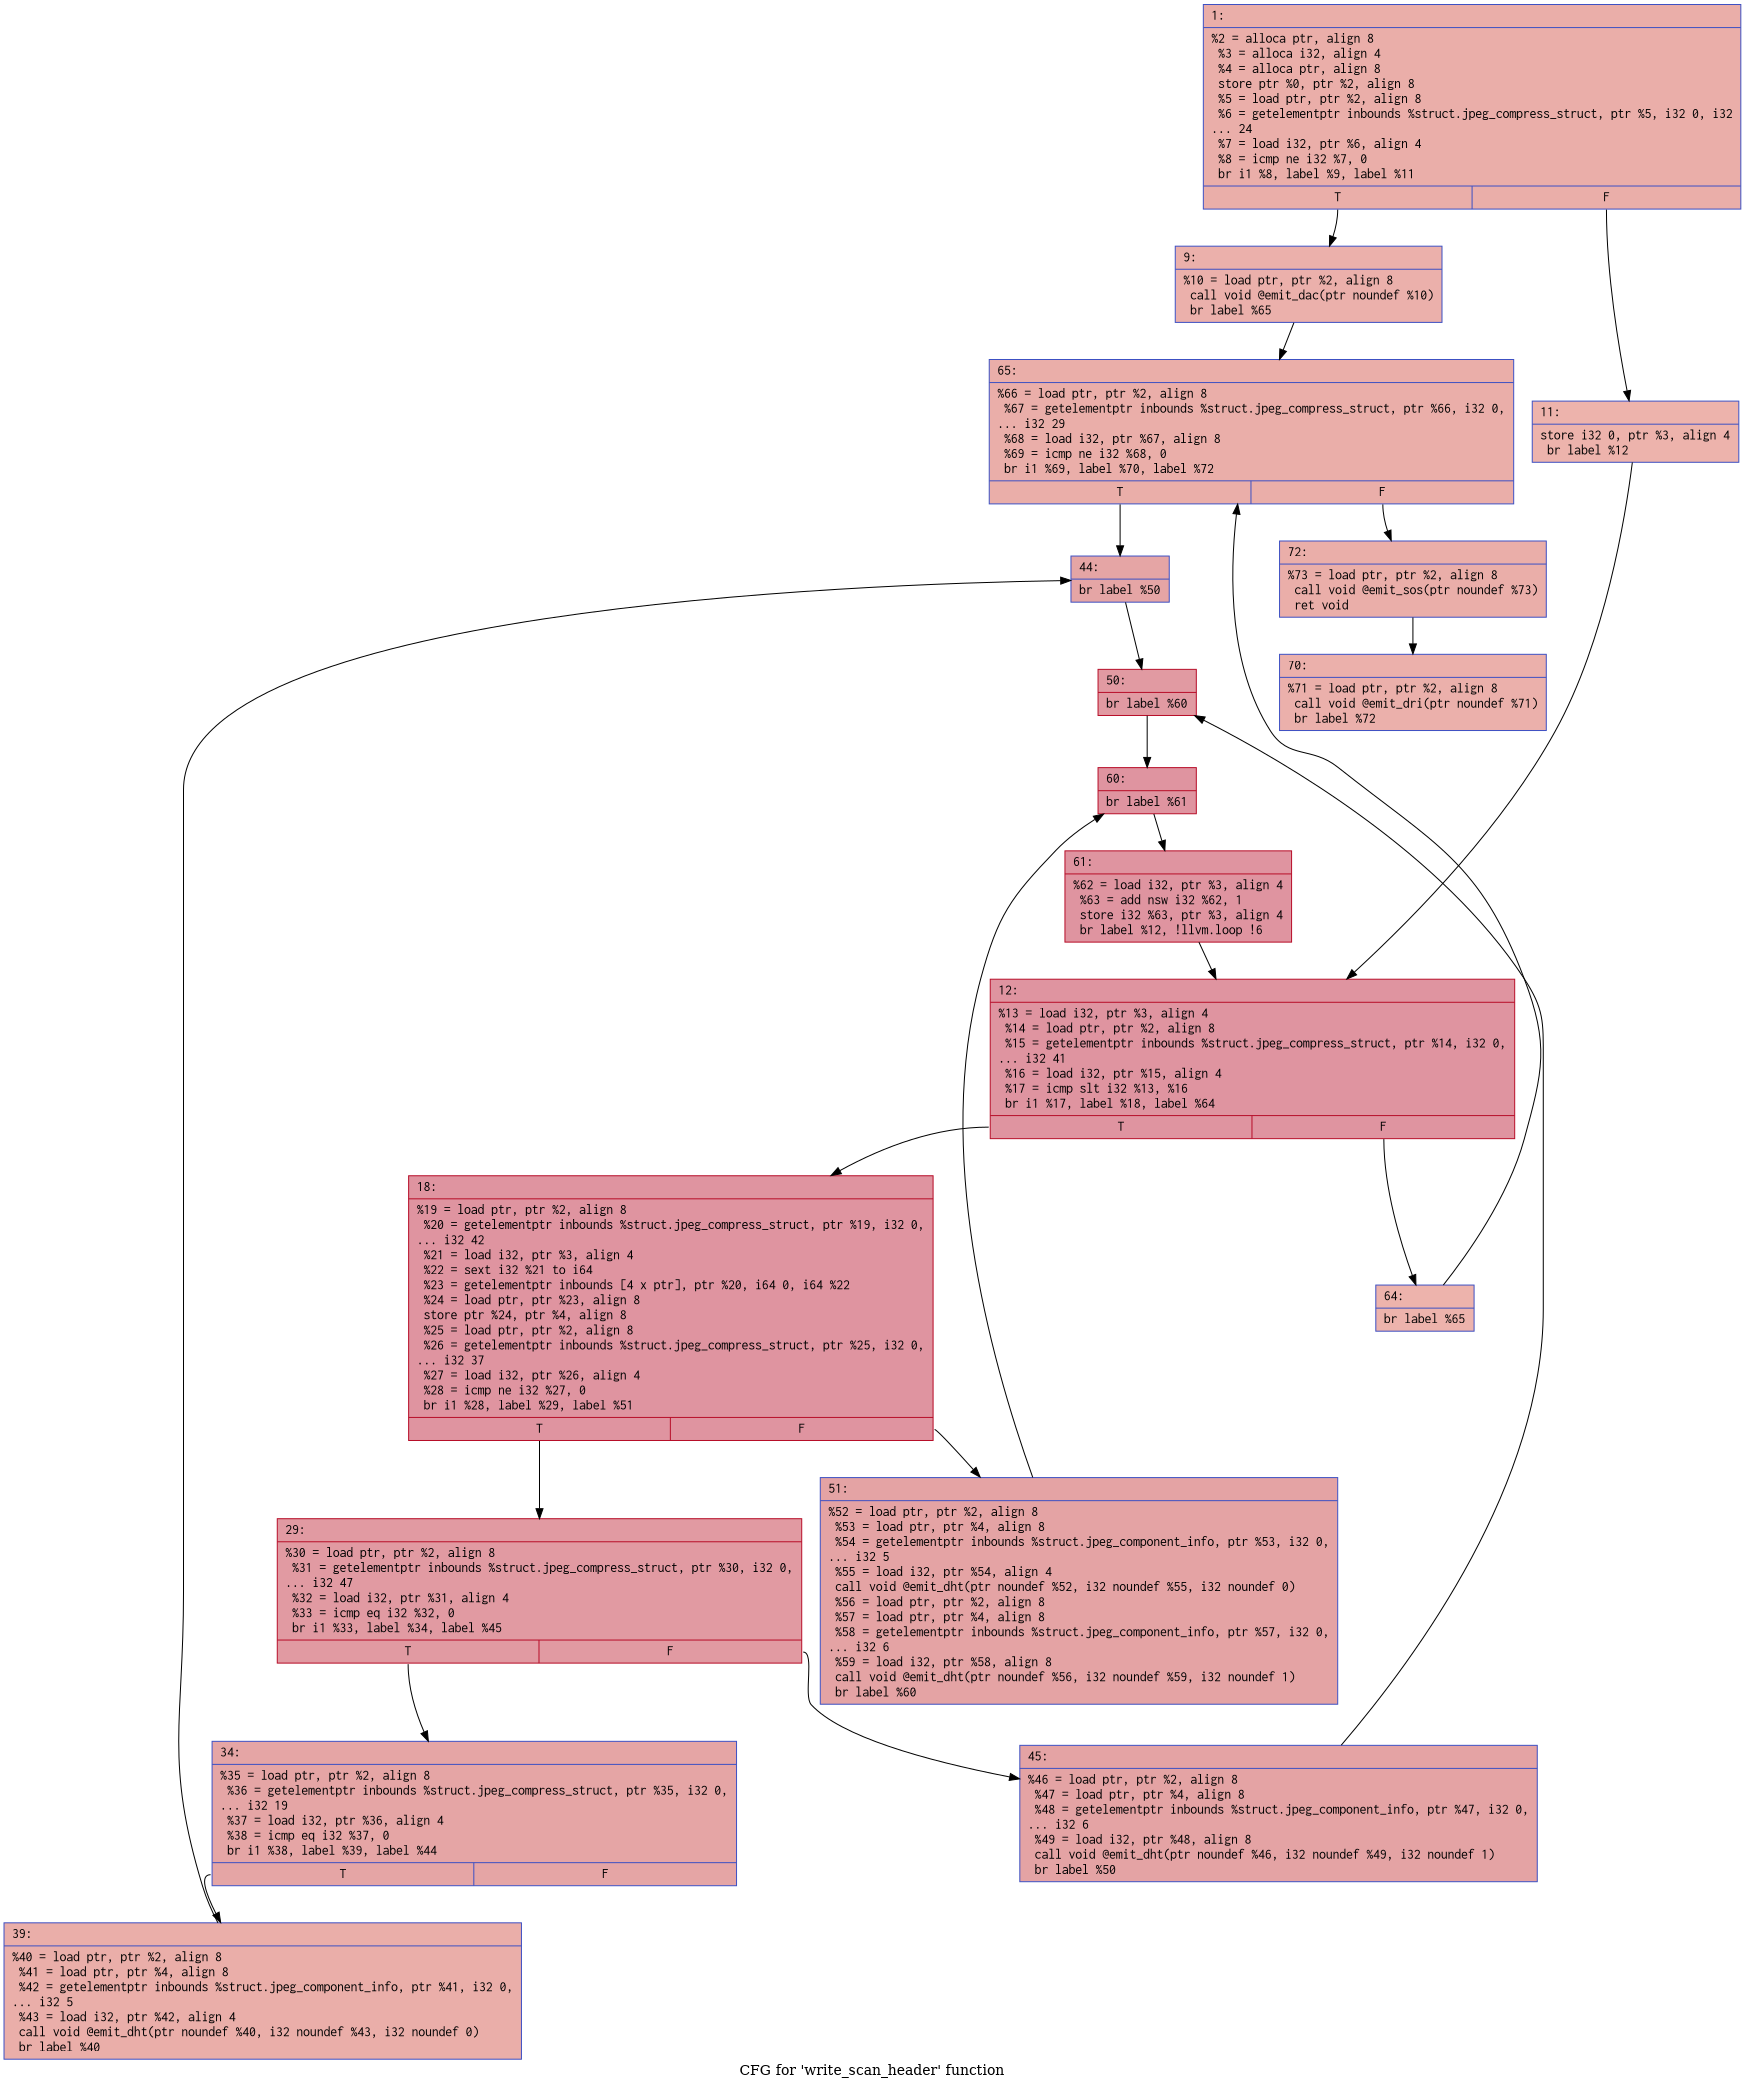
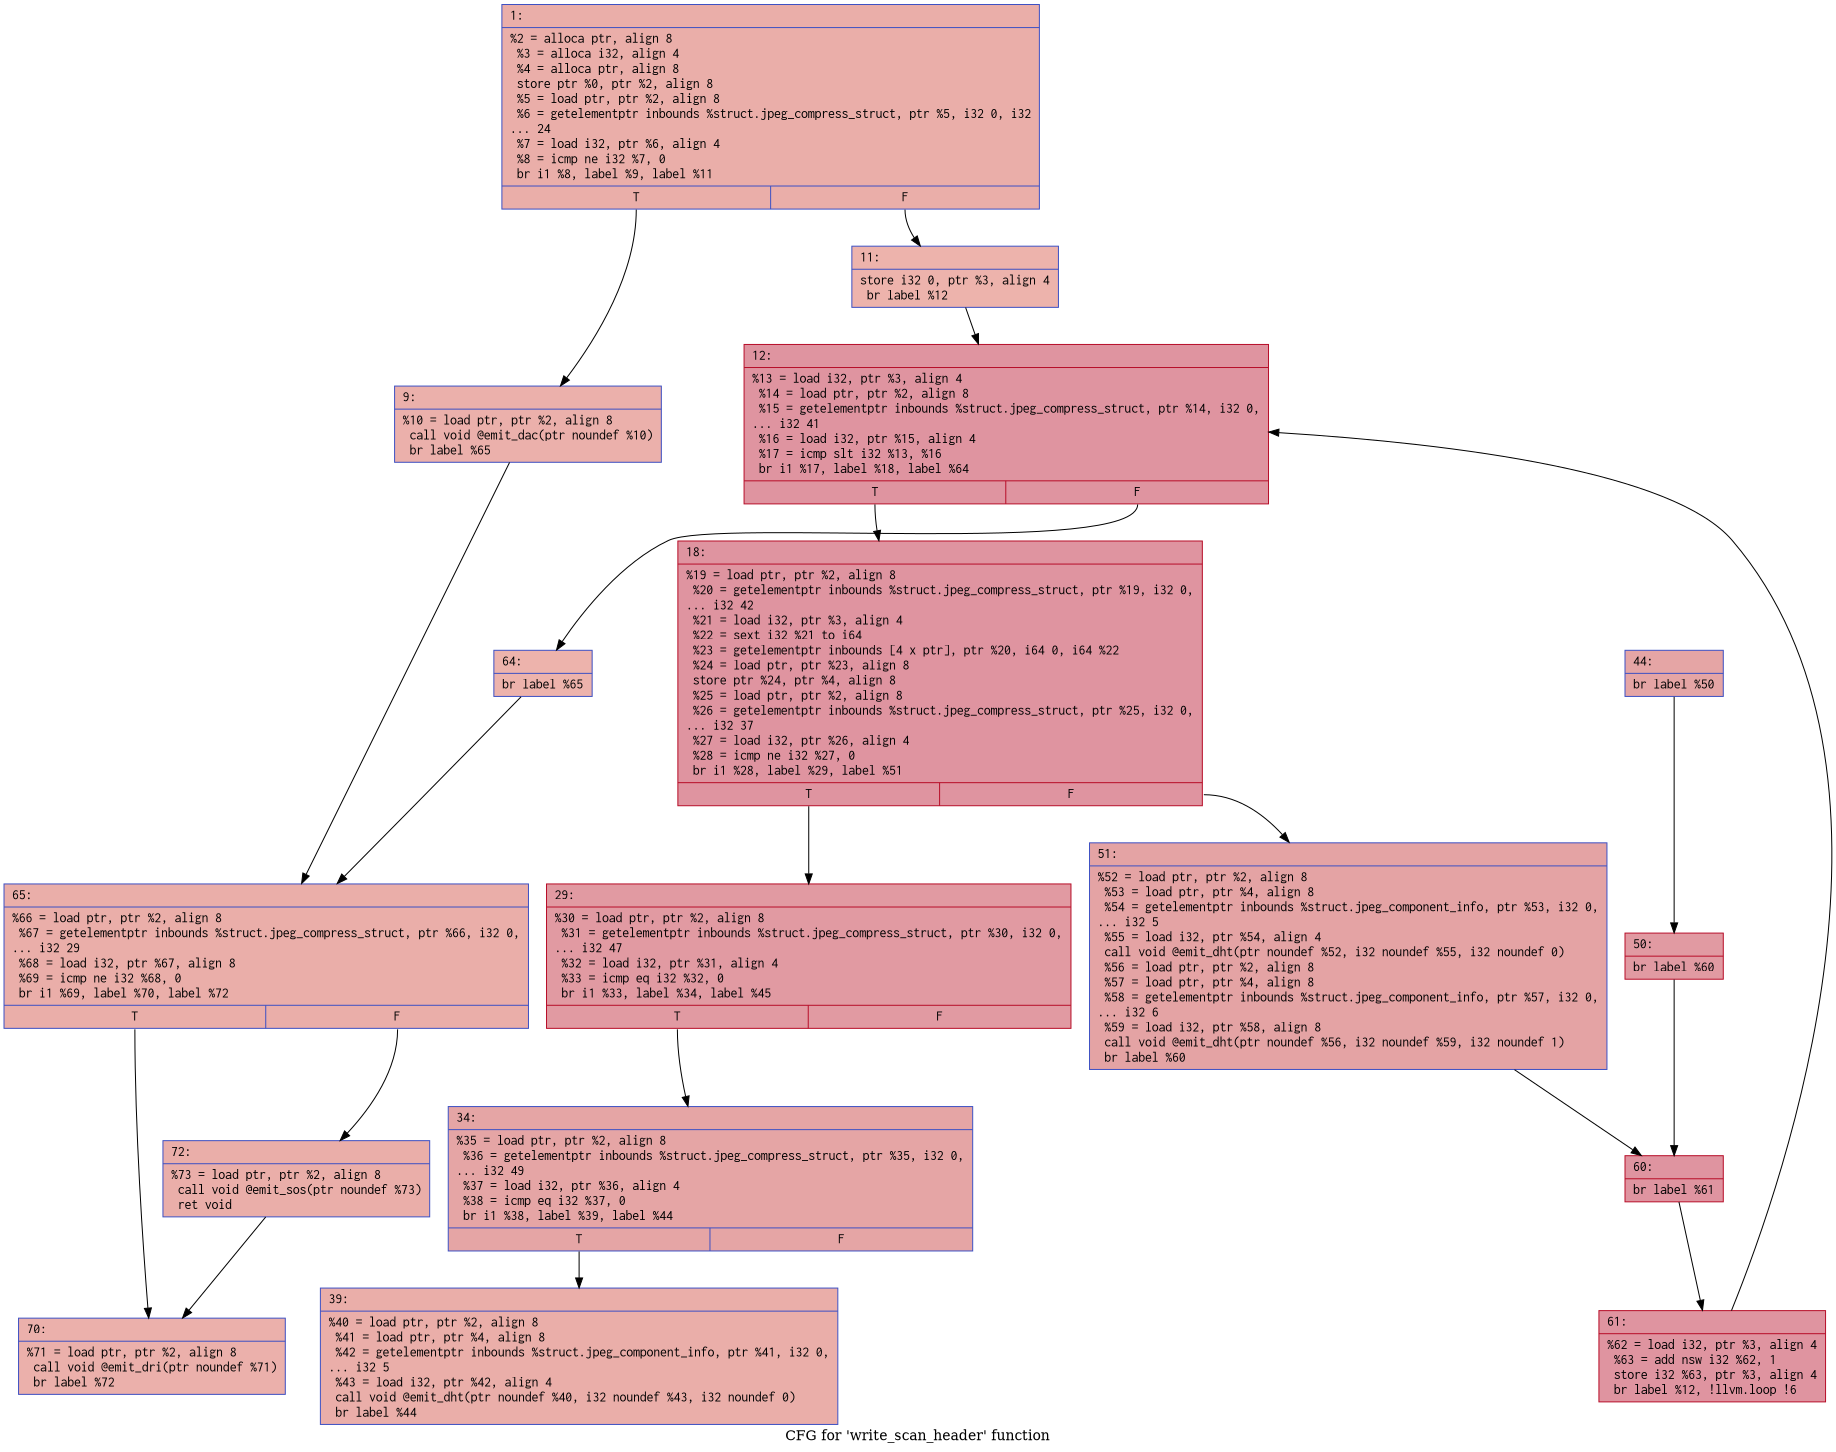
edge "65:" -> "44:": now "65:" -> "70:"
edge "39:" -> "44:": removed
node "34:": text "... i32 19" -> "... i32 49"
node "45:": removed
node "39:": text "br label %40" -> "br label %44"
